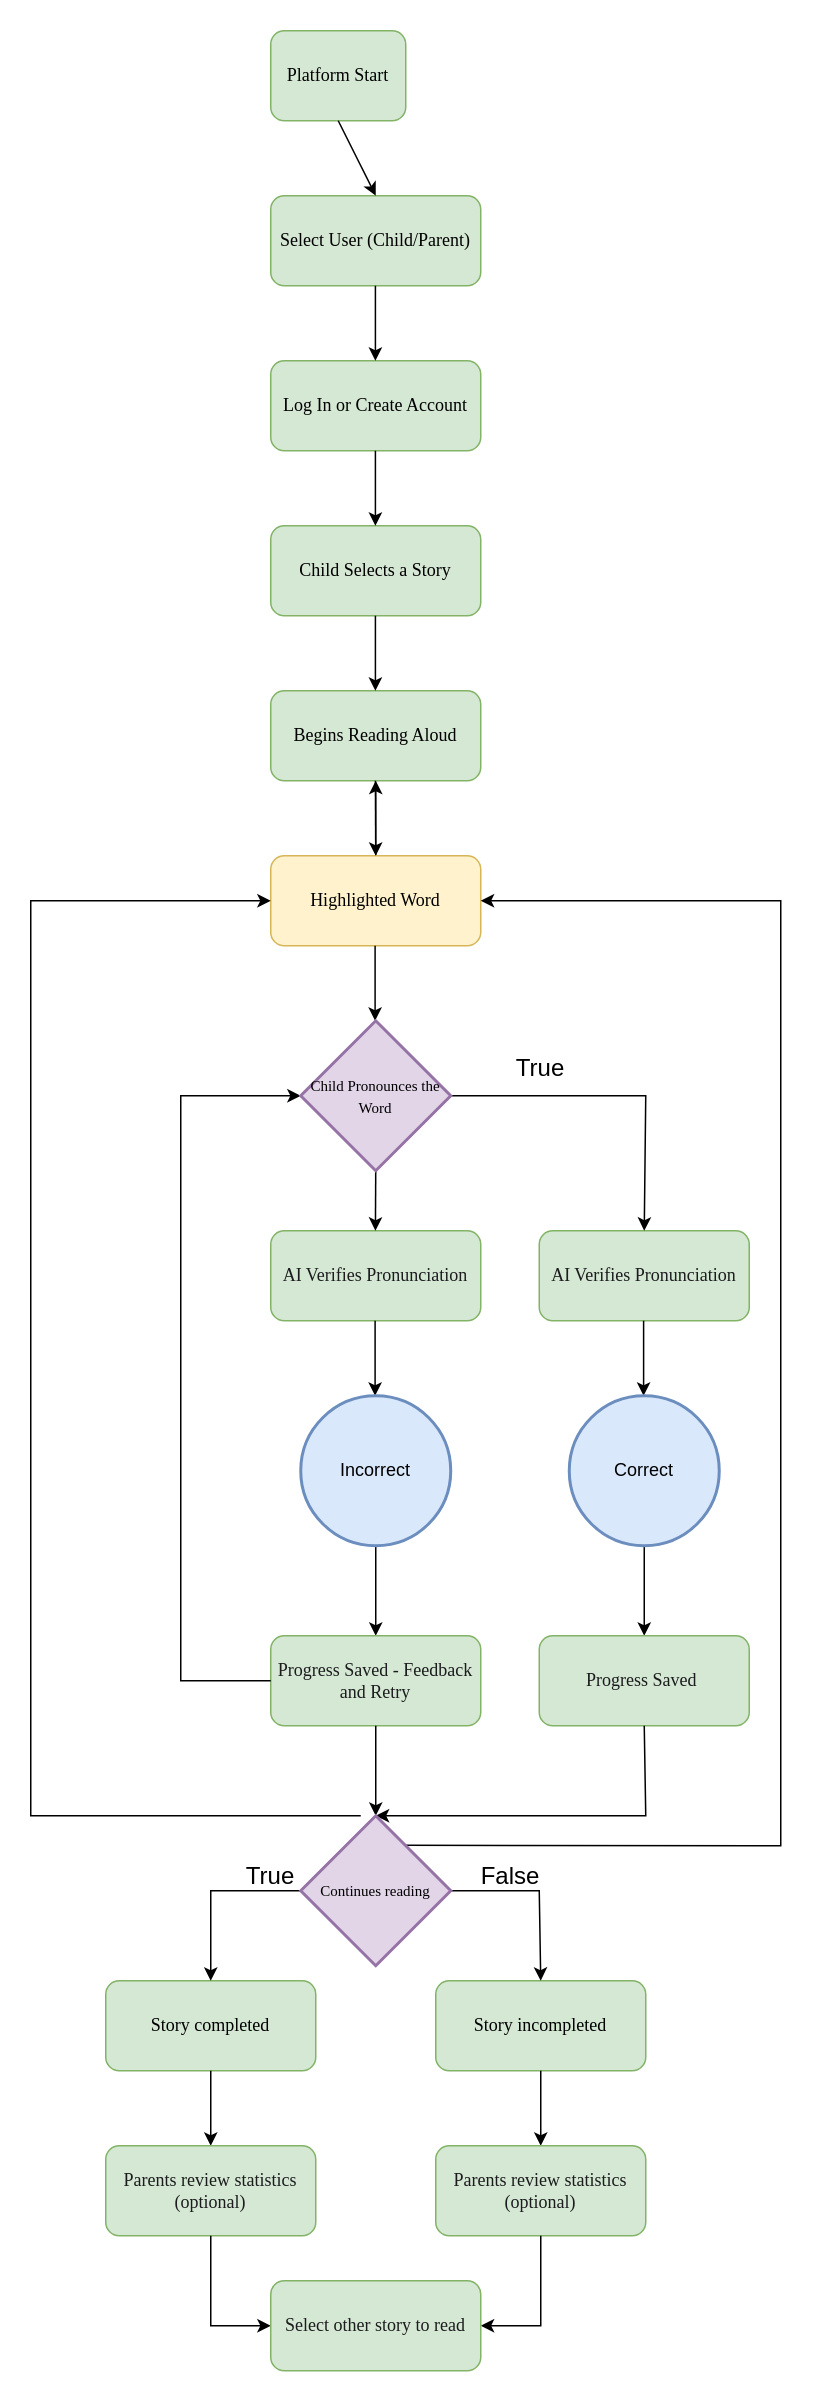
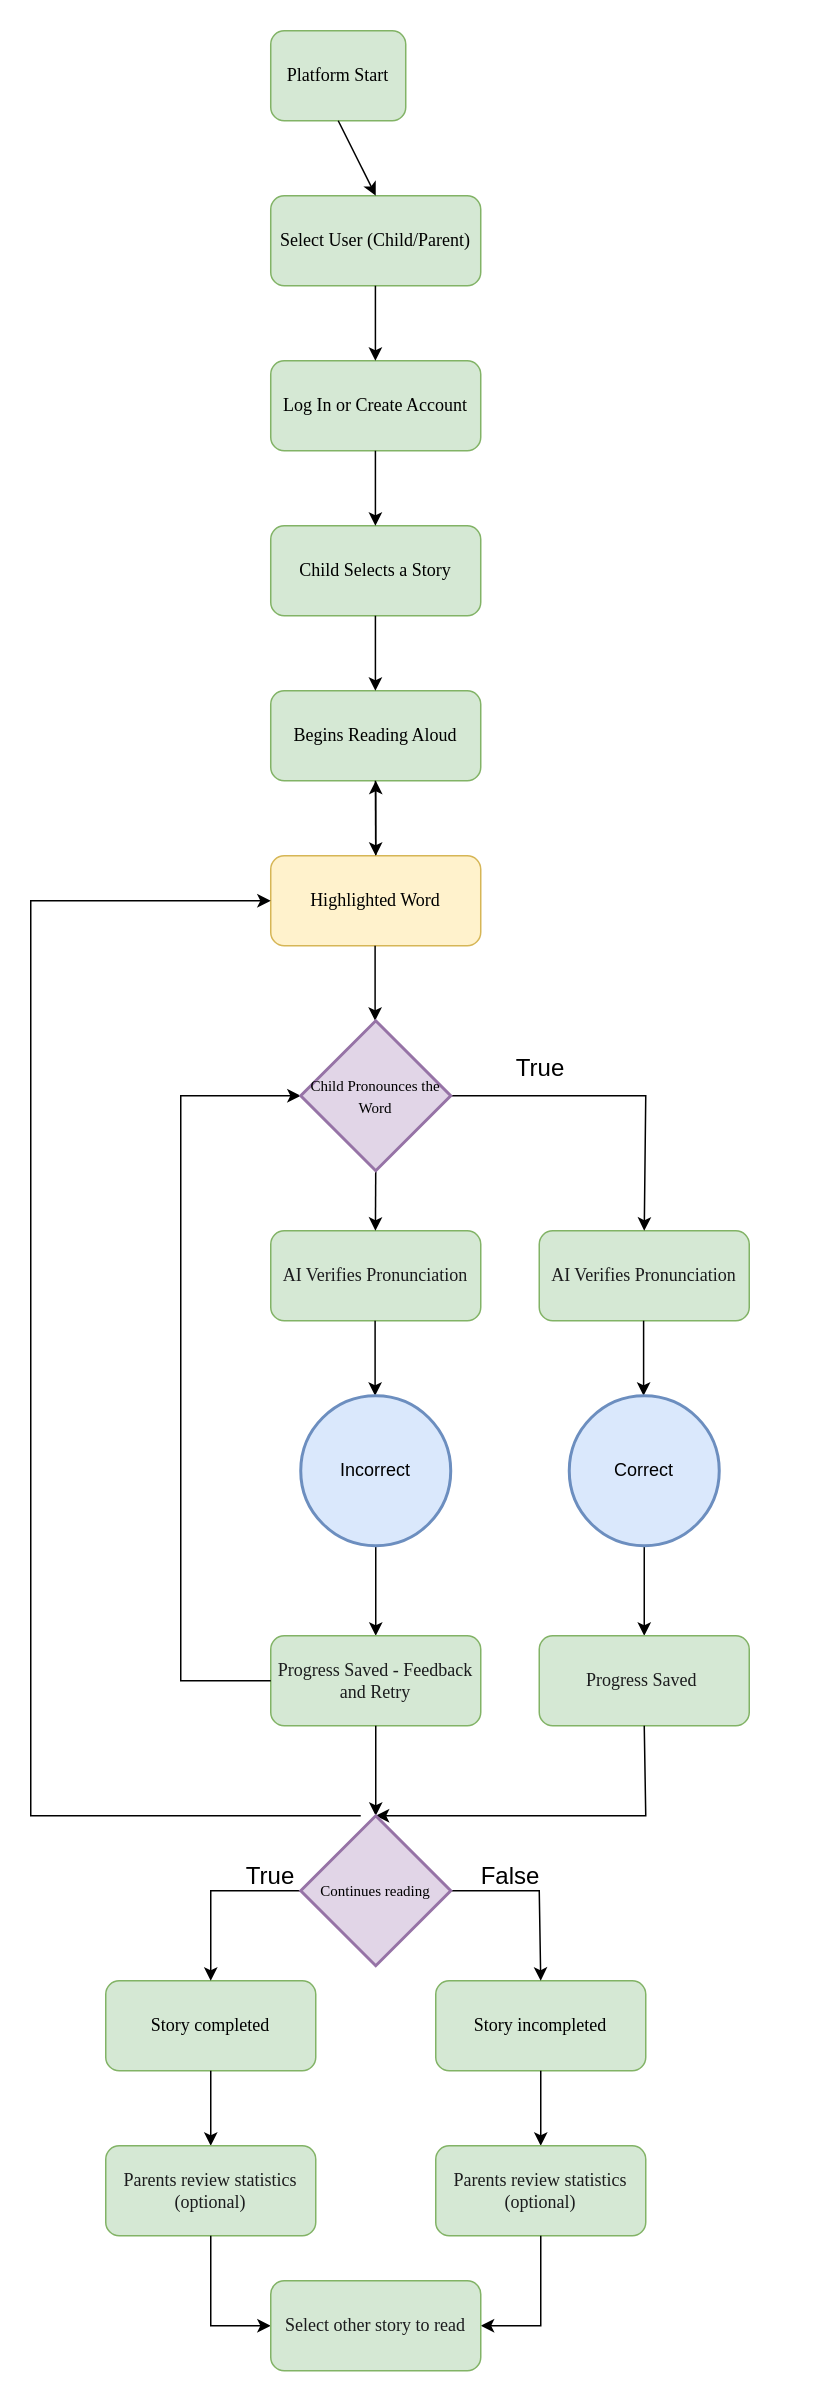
edge "Continues reading" -> "Highlighted Word": removed
